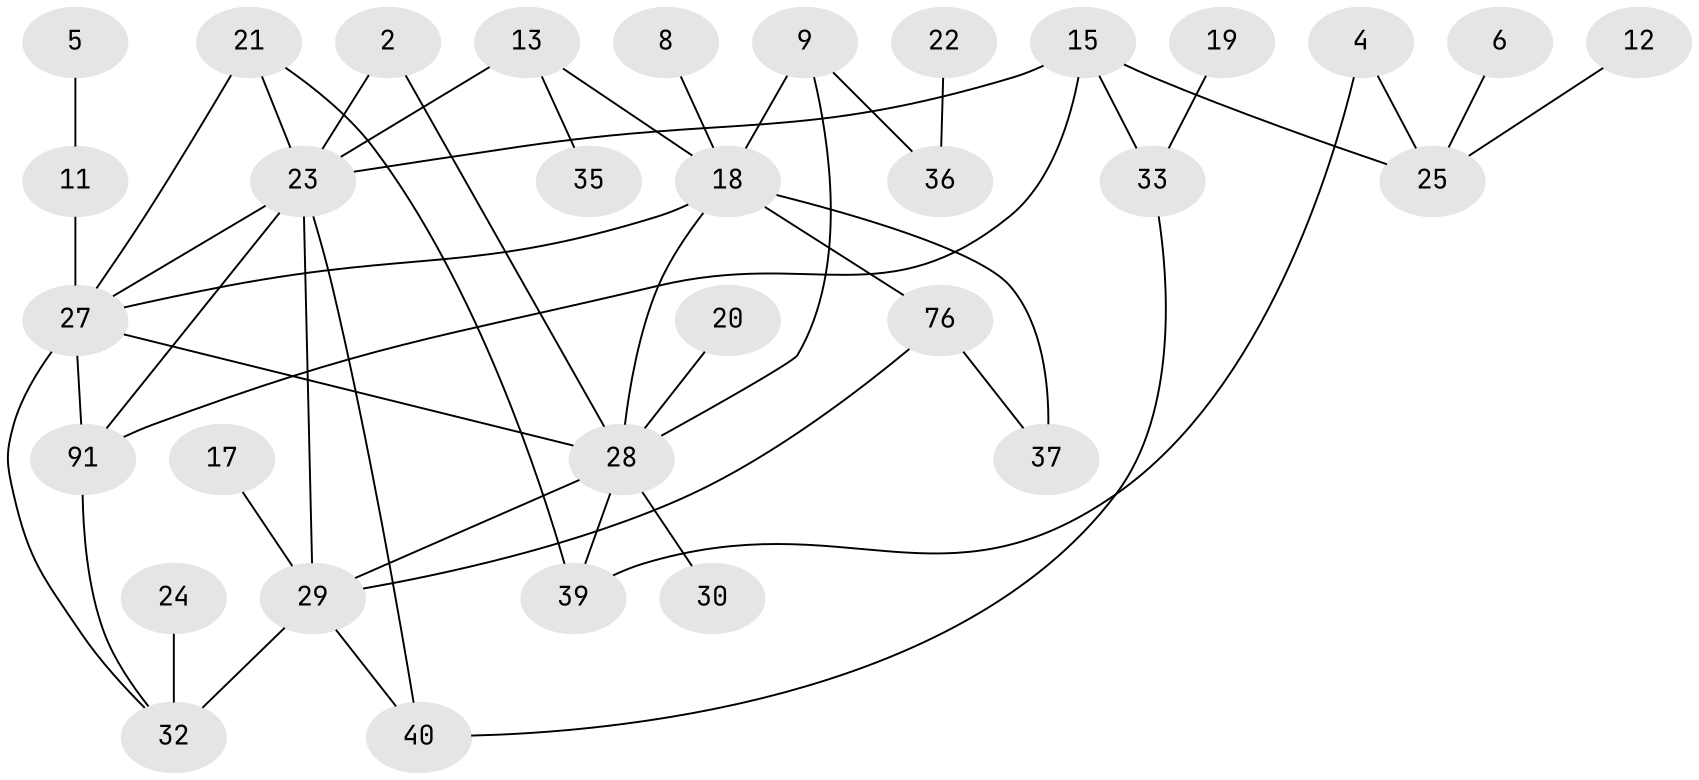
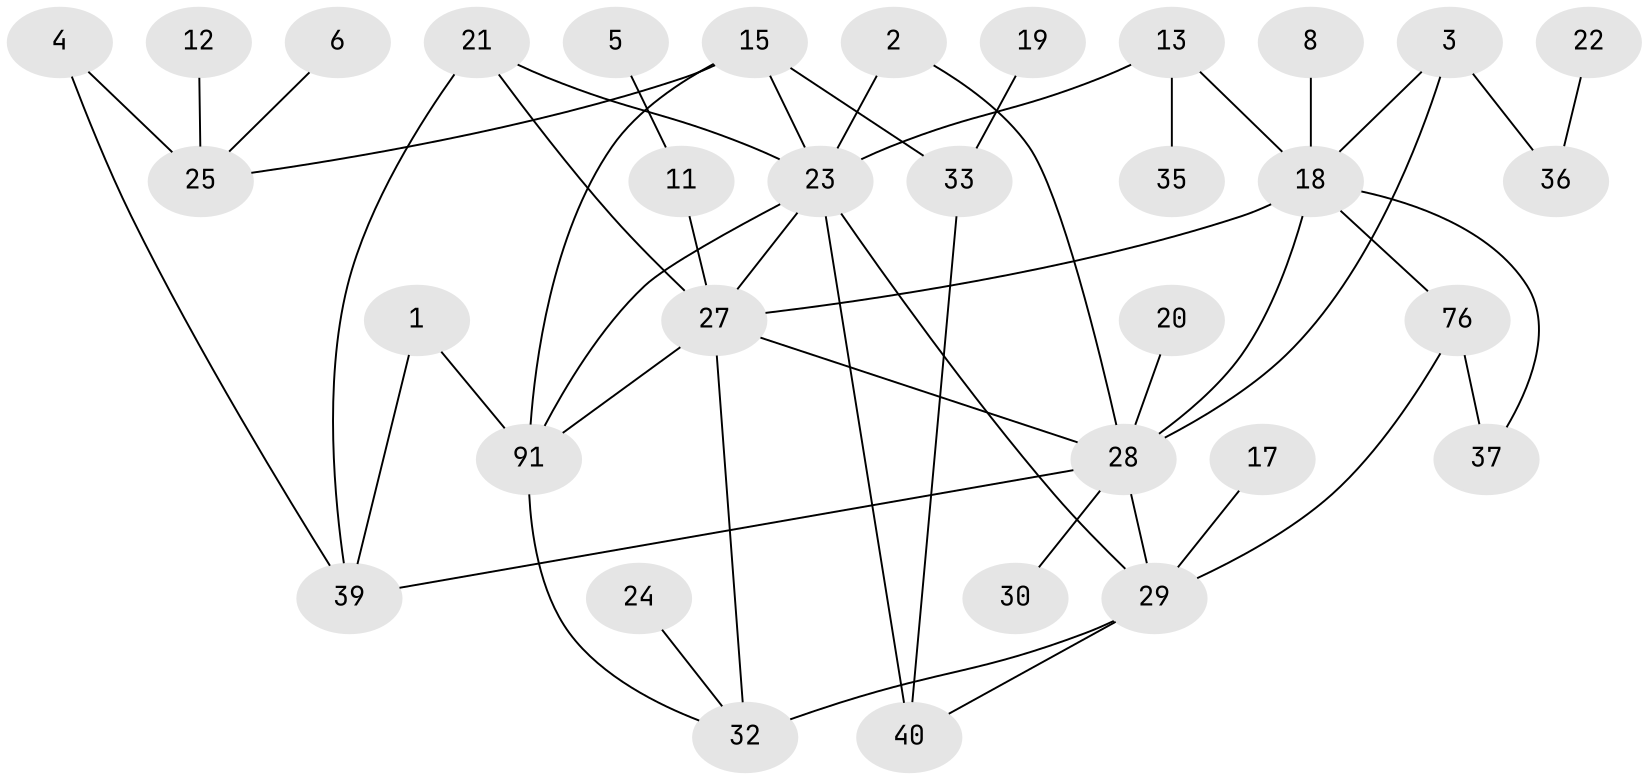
node "9": label "9" -> "3"
node "1": added
